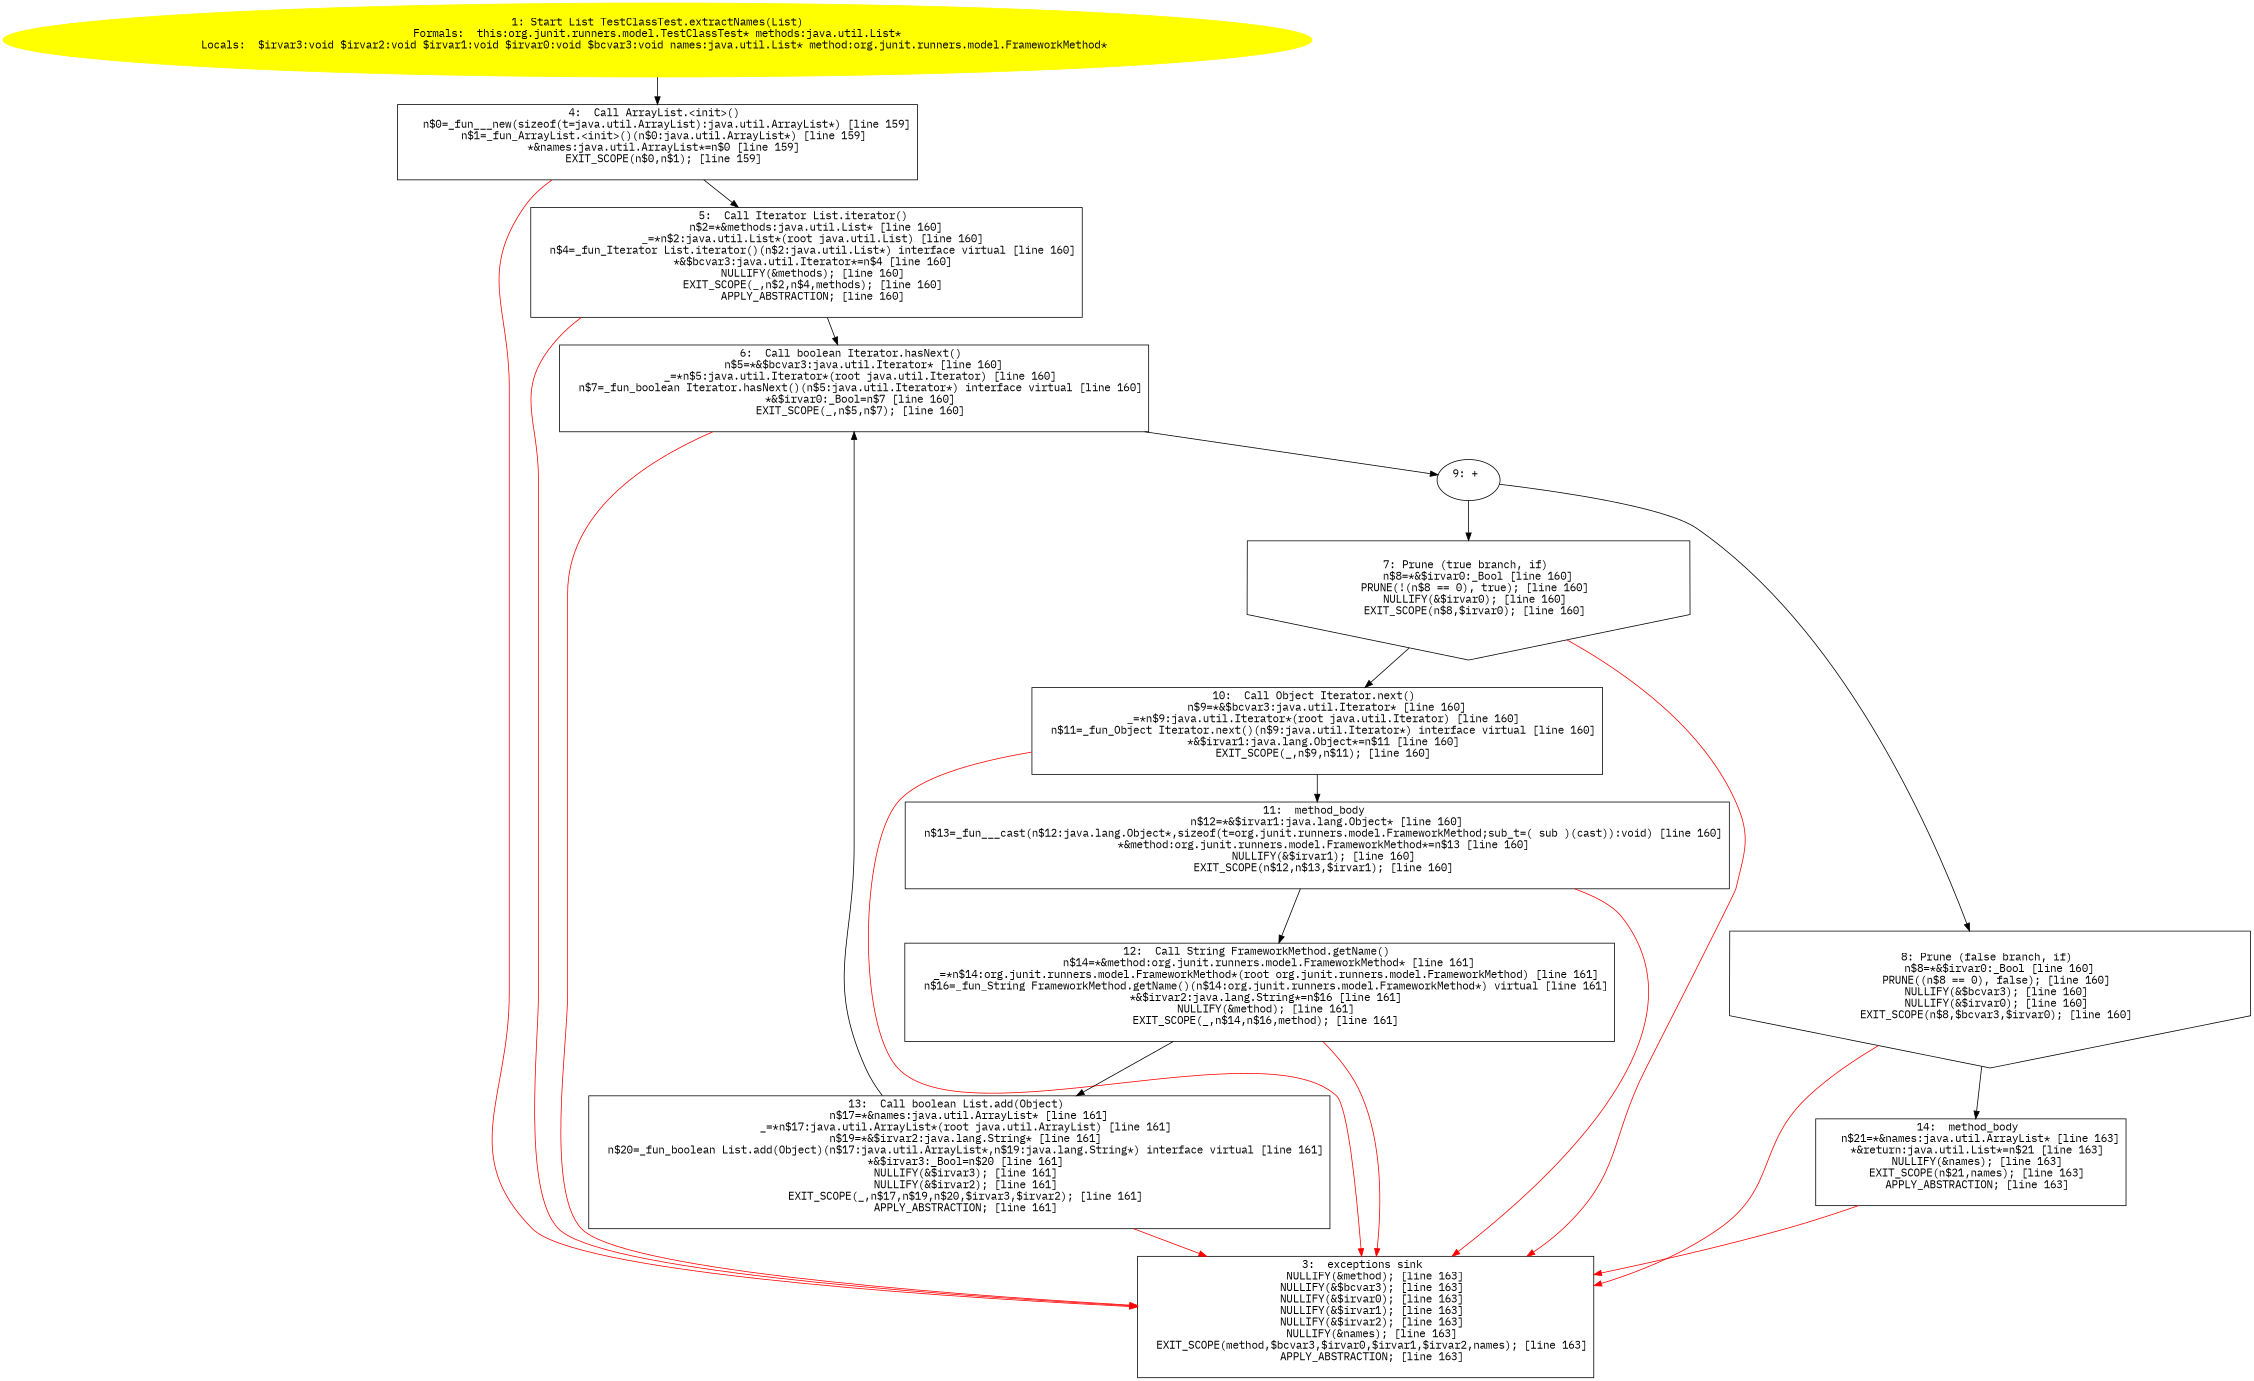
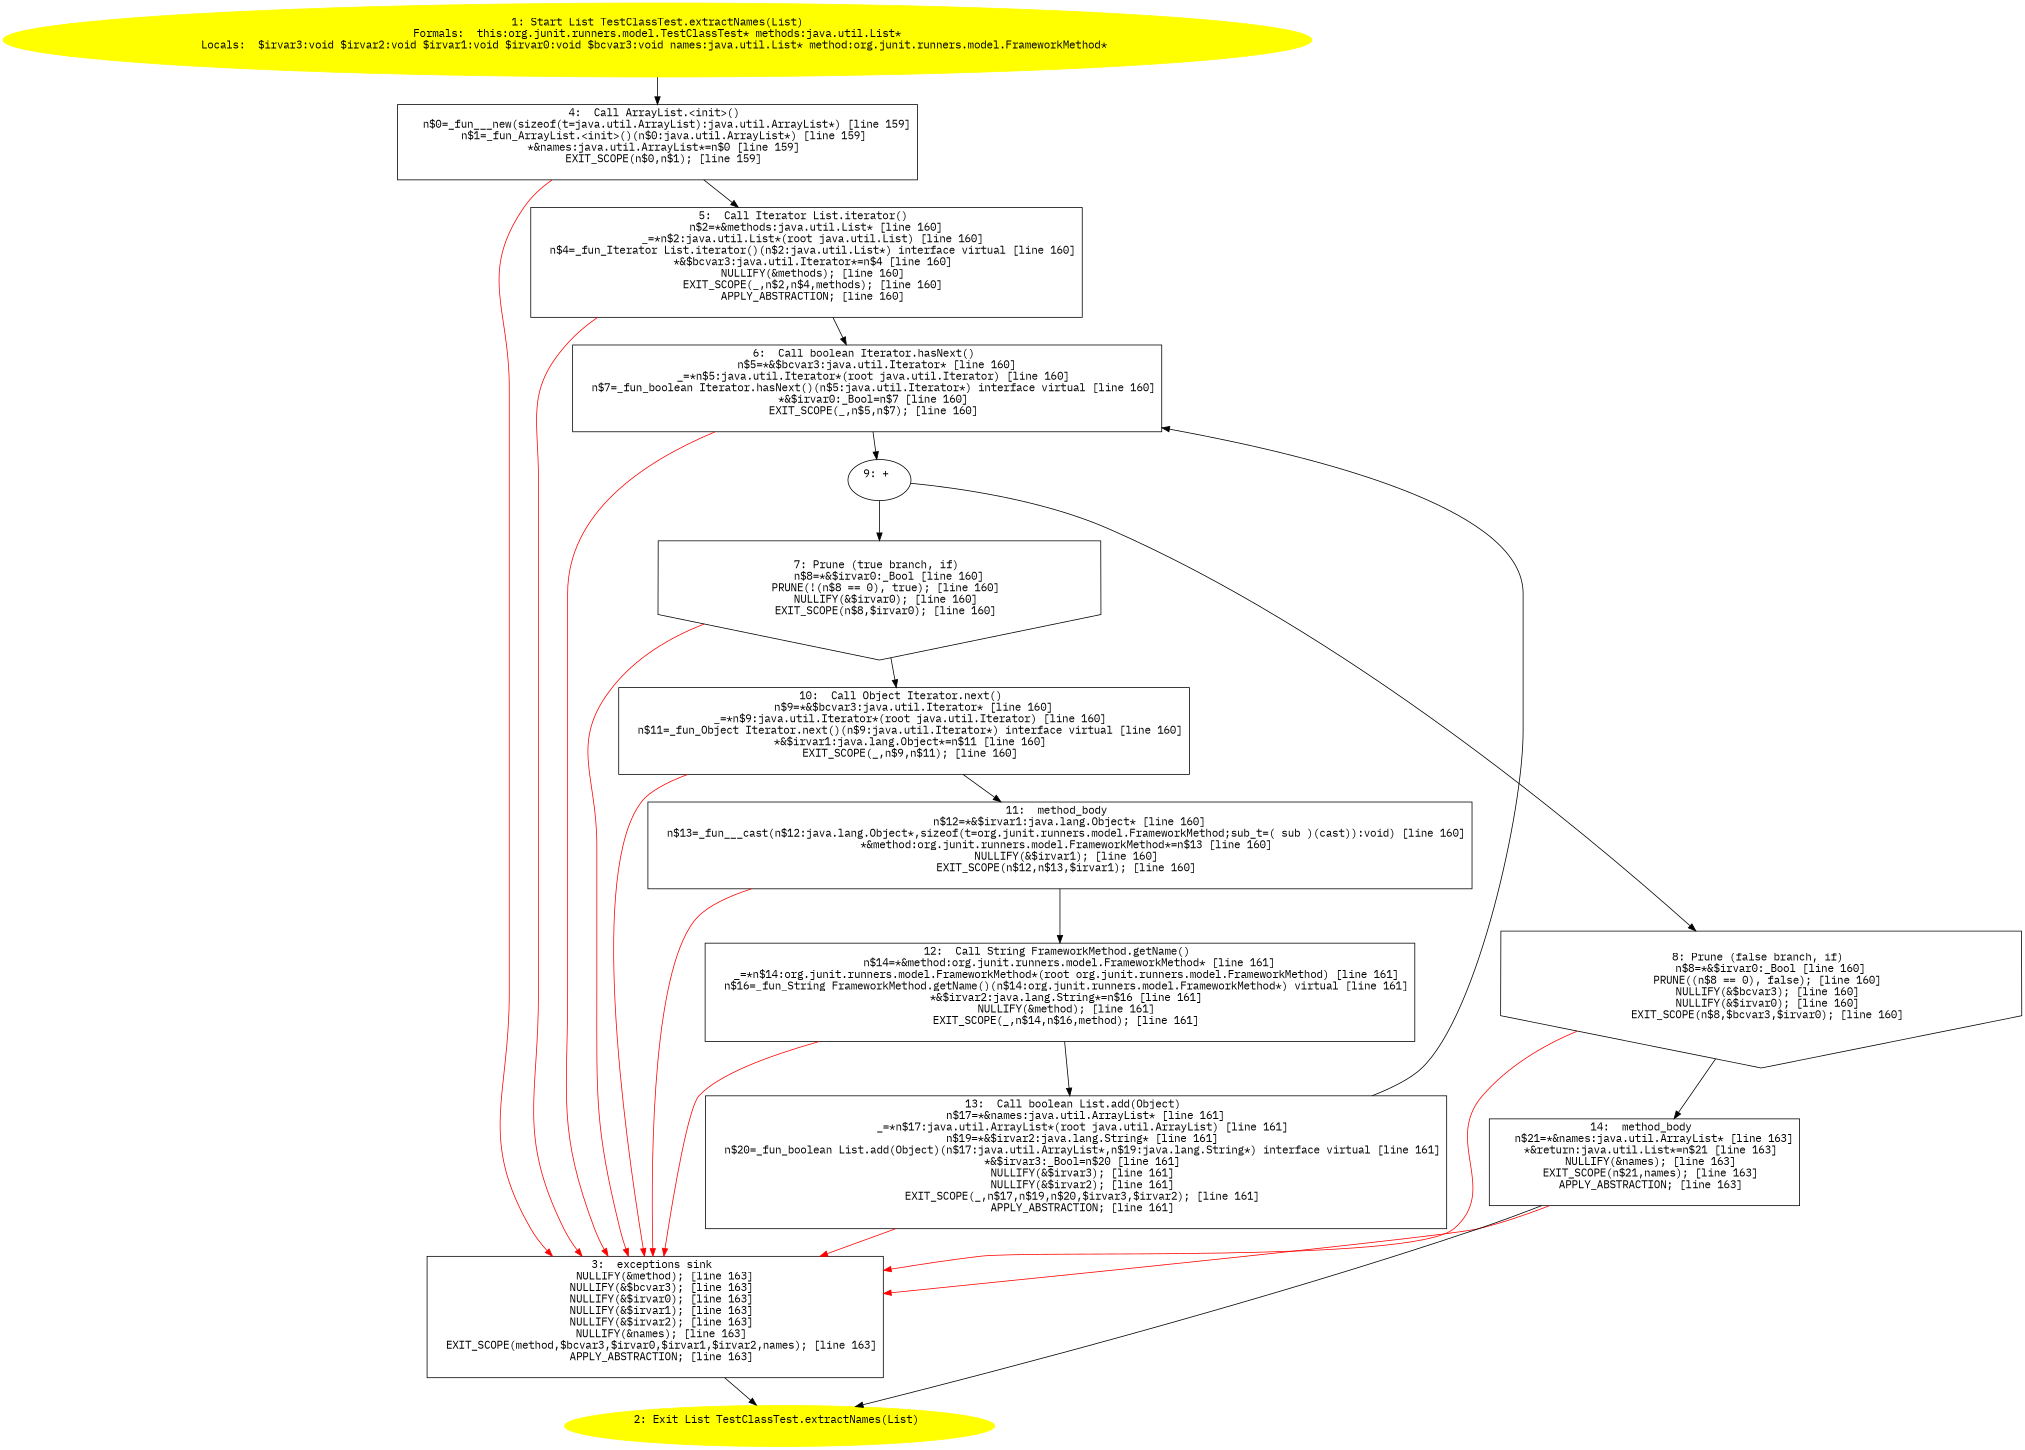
node "2: Exit List TestClassTest.extractNames(List)": added
